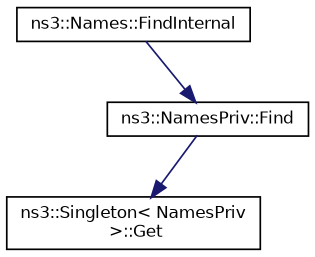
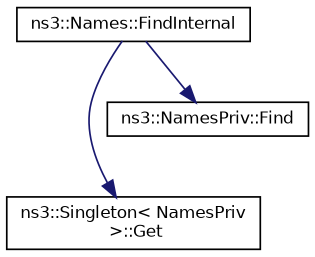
edge "ns3::NamesPriv::Find" -> "ns3::Singleton< NamesPriv >::Get": now "ns3::Names::FindInternal" -> "ns3::Singleton< NamesPriv >::Get"
